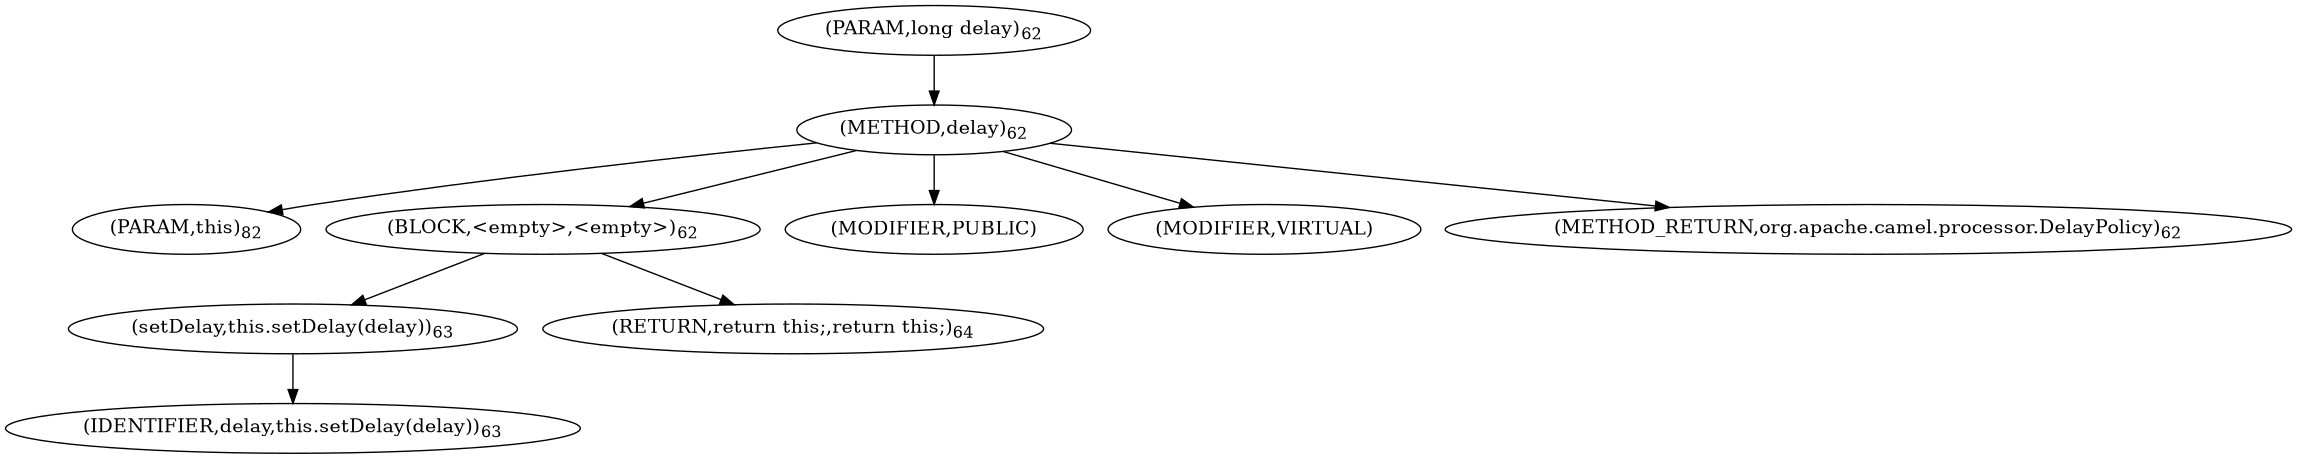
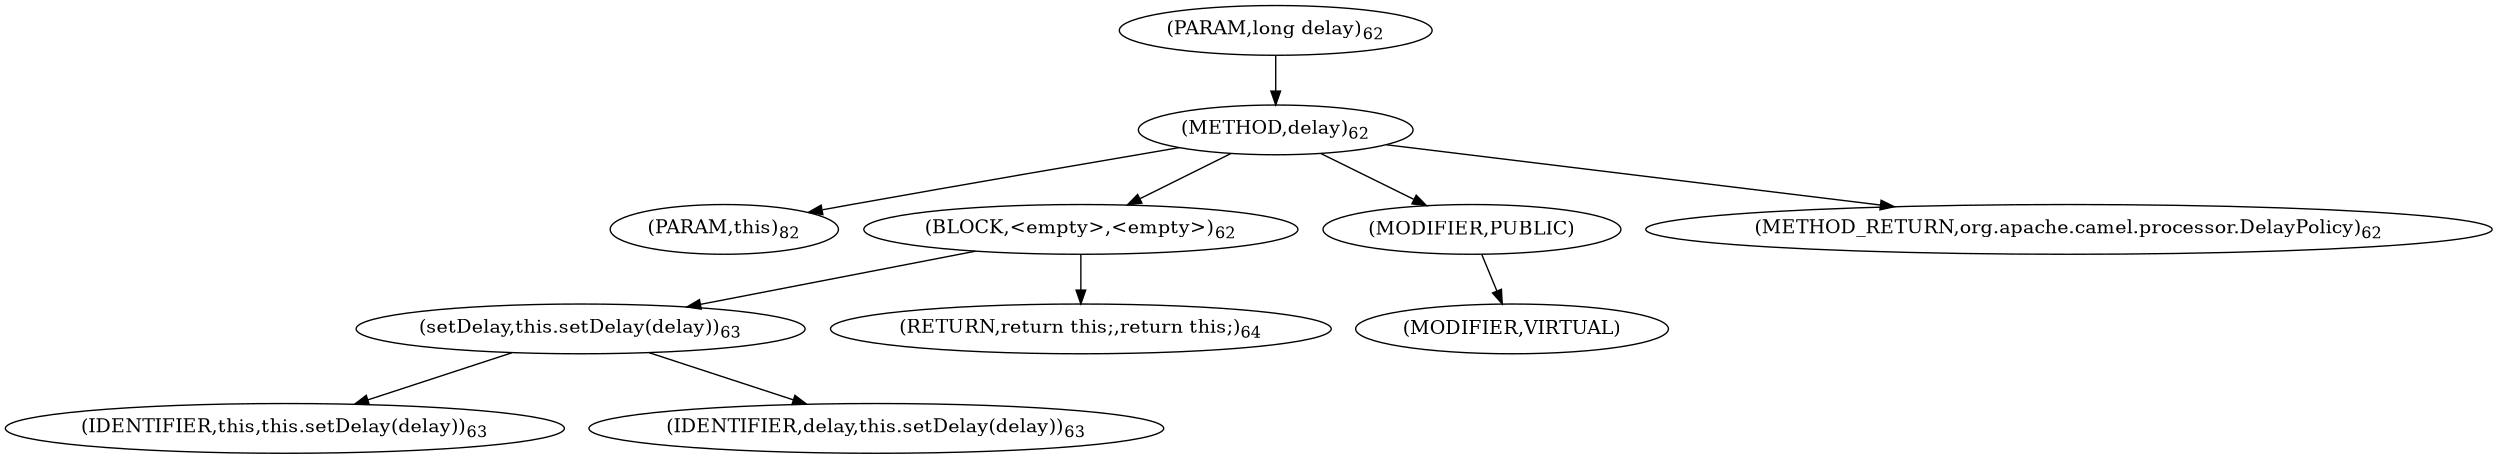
edge "(METHOD,delay)" -> "(MODIFIER,VIRTUAL)": now "(MODIFIER,PUBLIC)" -> "(MODIFIER,VIRTUAL)"
node "(IDENTIFIER,this,this.setDelay(delay))": added
